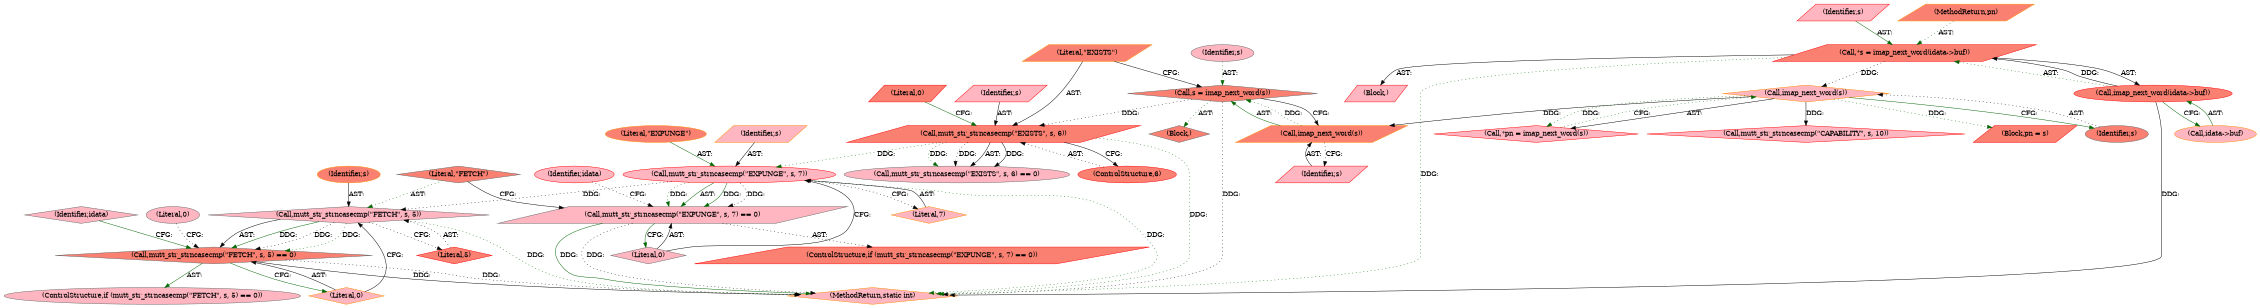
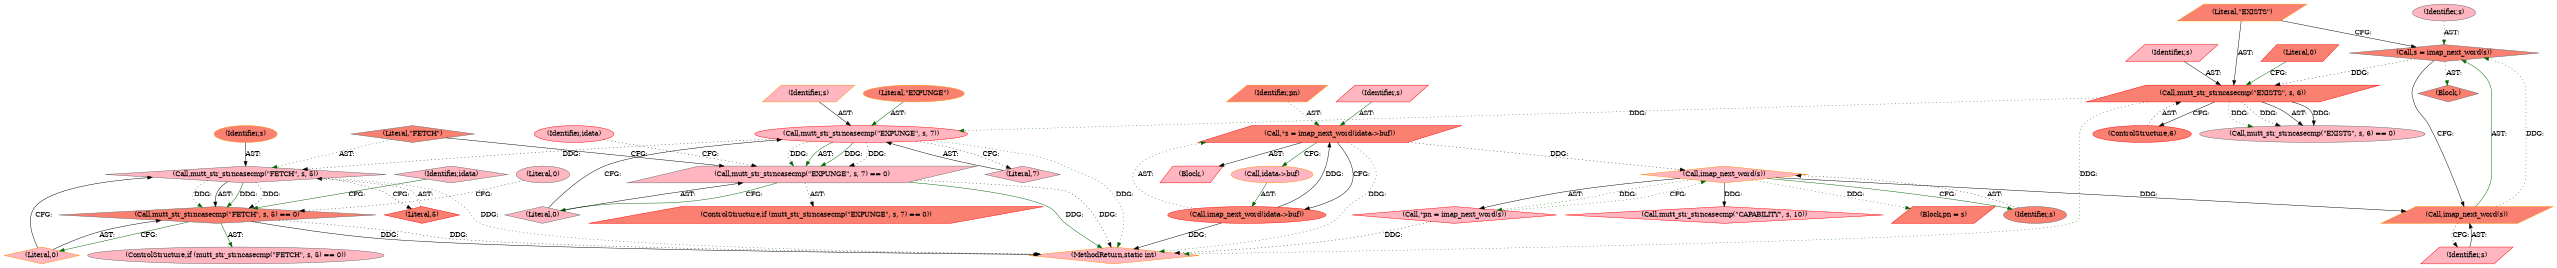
node "(MethodReturn,pn)": label "(MethodReturn,pn)" -> "(Identifier,pn)"
edge "(Call,*s = imap_next_word(idata->buf))" -> "(Call,imap_next_word(idata->buf))": label "AST: " -> "CFG: "
edge "(Call,imap_next_word(idata->buf))" -> "(Call,idata->buf)": now "(Call,*s = imap_next_word(idata->buf))" -> "(Call,idata->buf)"
node "(Literal,7)": color darkorange -> gray40
edge "(Call,s = imap_next_word(s))" -> "(MethodReturn,static int)": now "(Call,*pn = imap_next_word(s))" -> "(MethodReturn,static int)"
